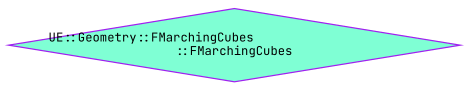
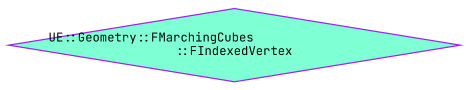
node "UE::Geometry::FMarchingCubes ::FMarchingCubes": label "UE::Geometry::FMarchingCubes ::FMarchingCubes" -> "UE::Geometry::FMarchingCubes ::FIndexedVertex"
